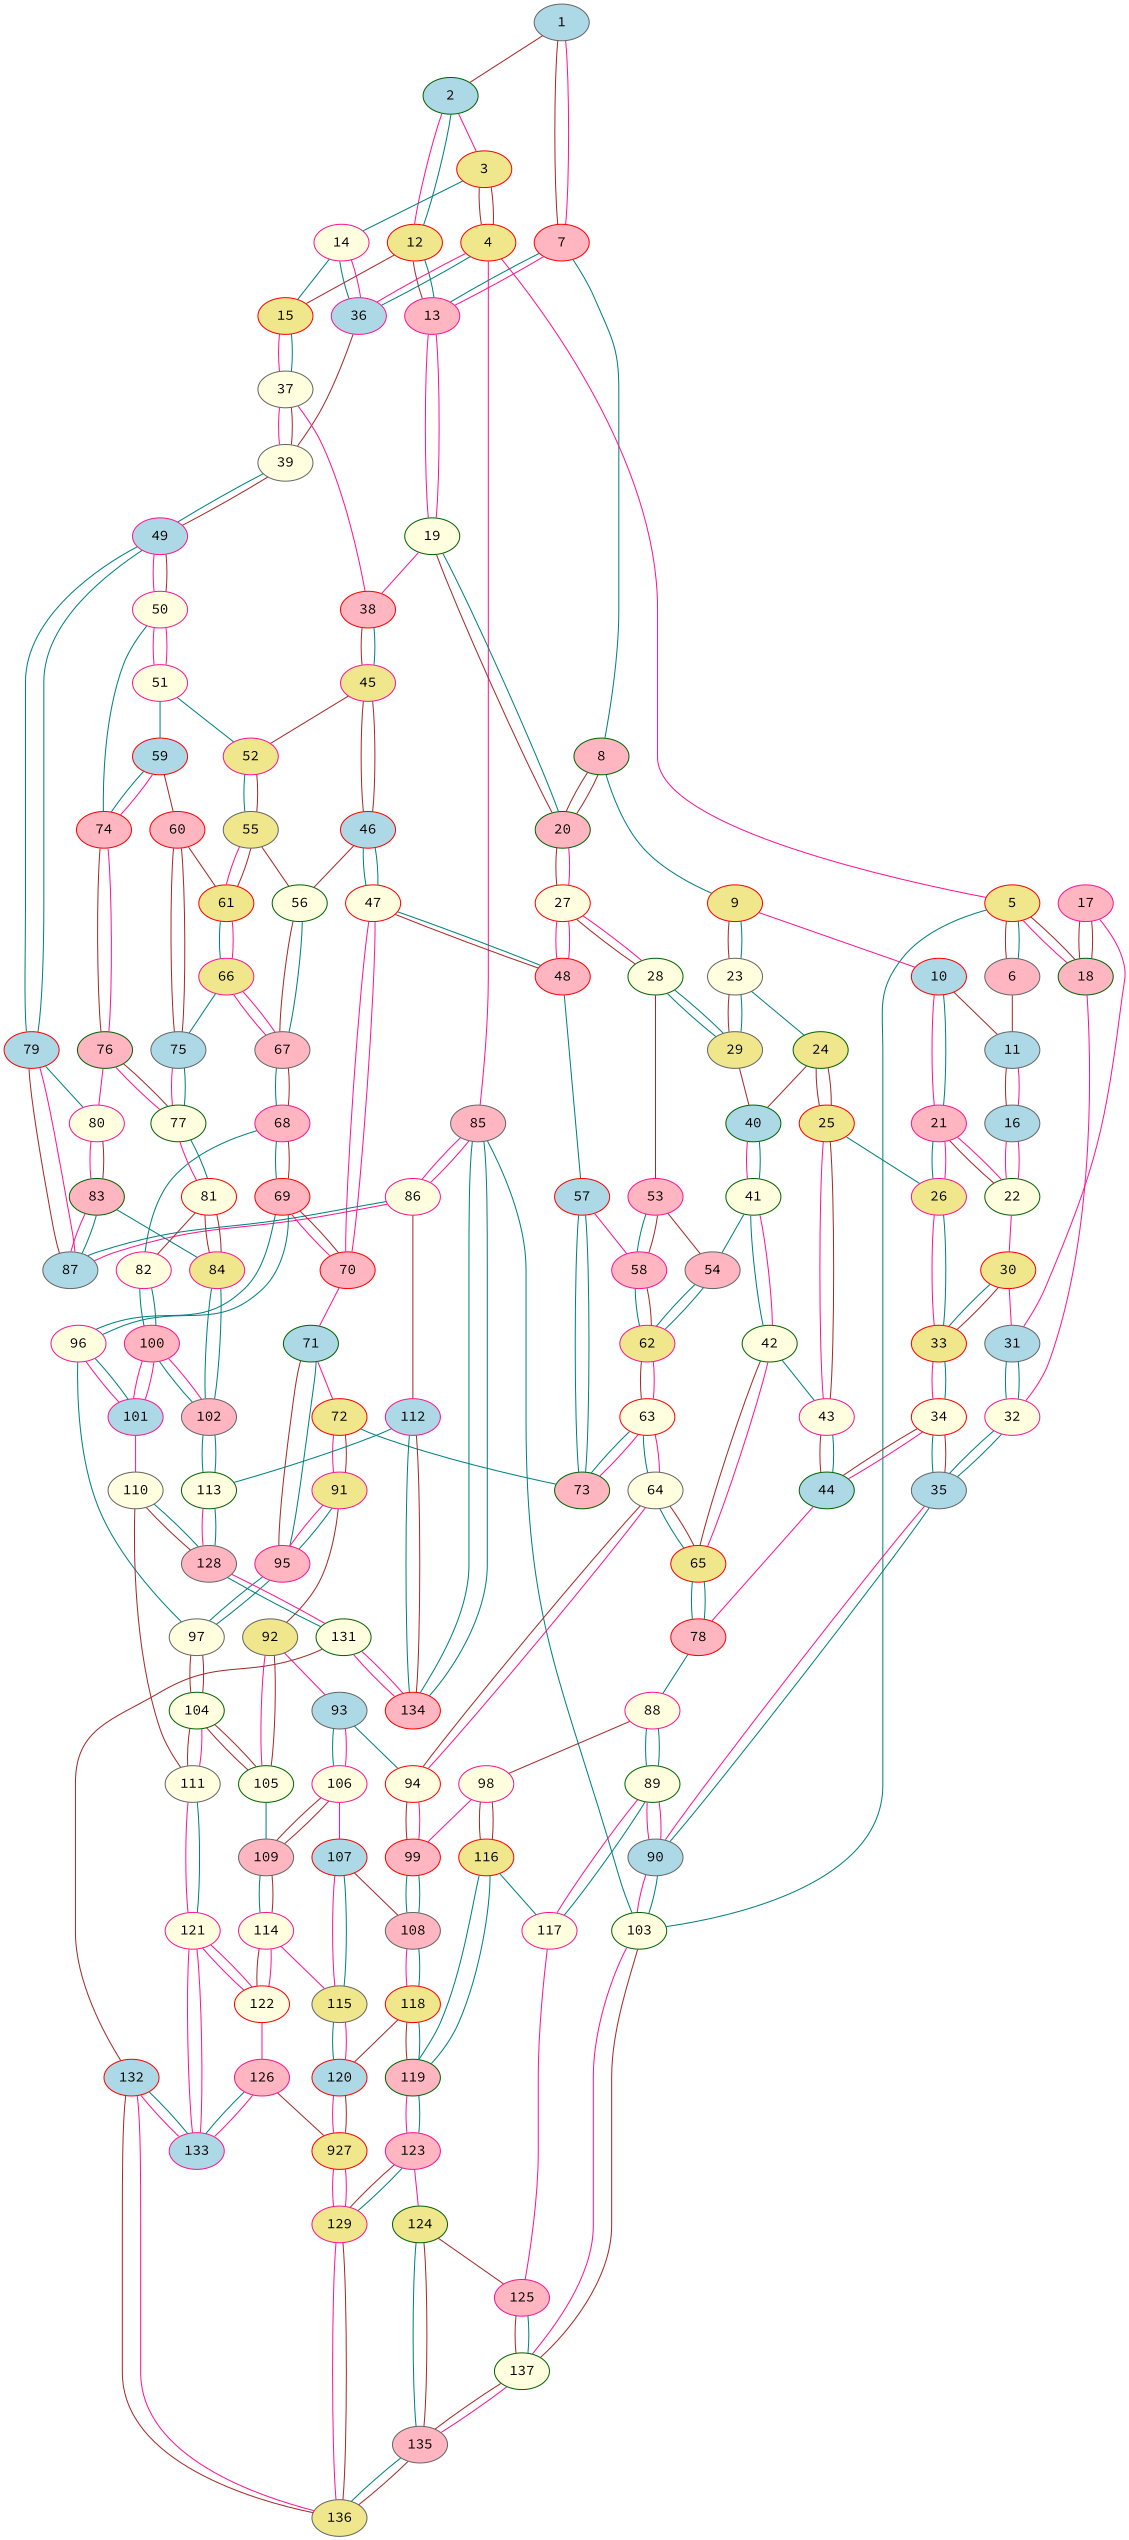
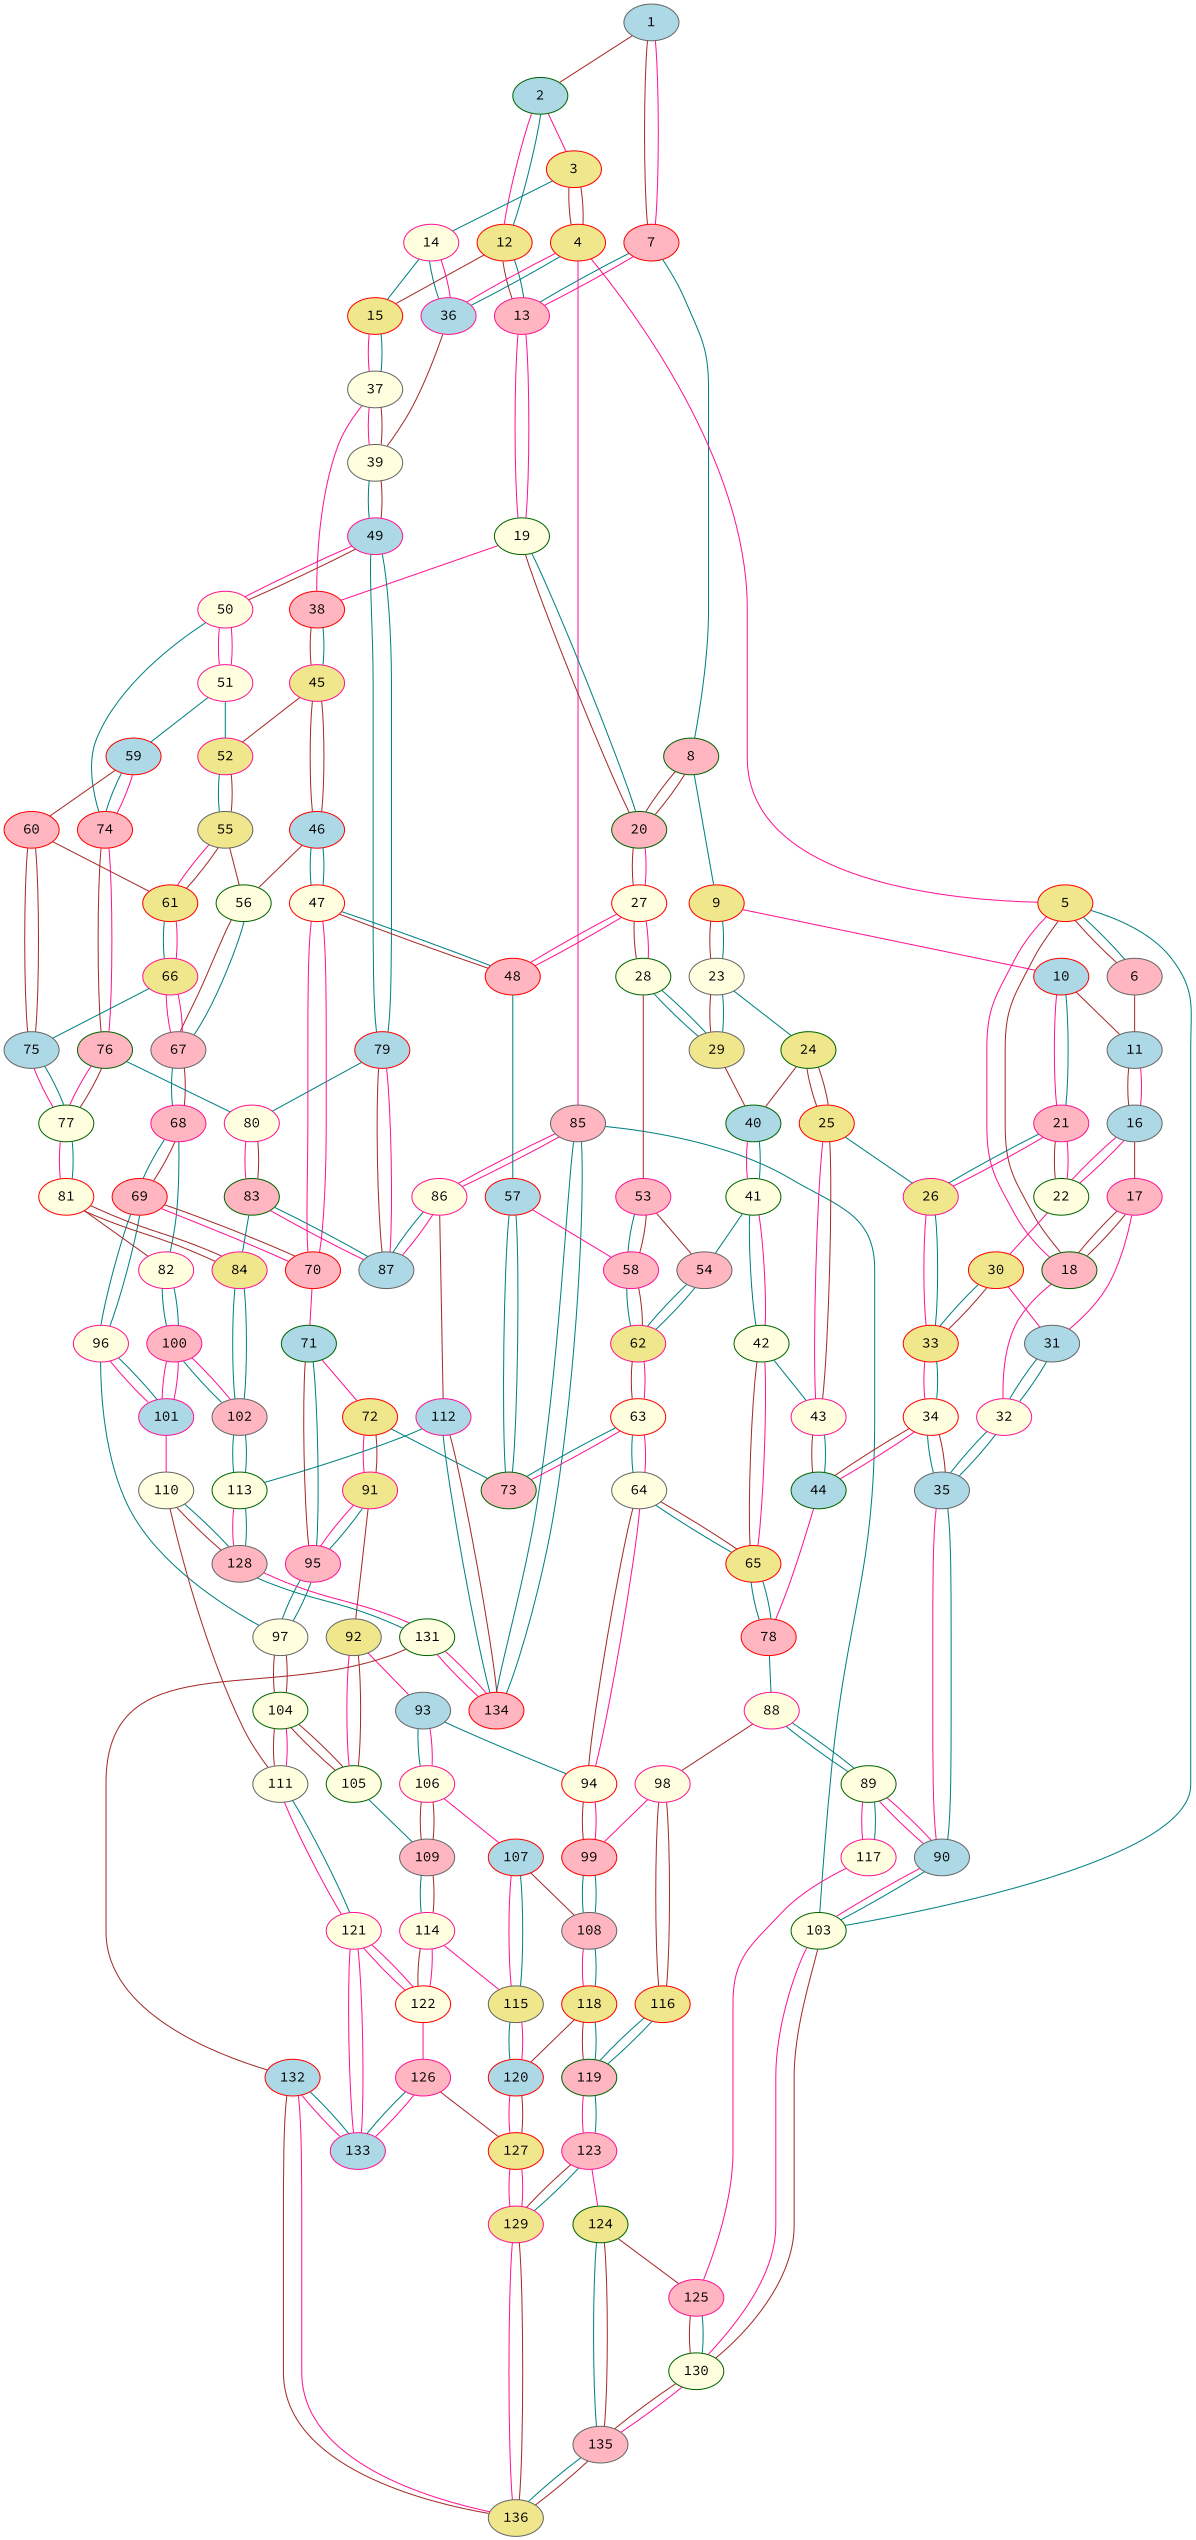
edge "76" -- "80": color deeppink -> teal
edge "16" -- "17": added
edge "116" -- "117": removed
node "927": label "927" -> "127"
node "137": label "137" -> "130"
